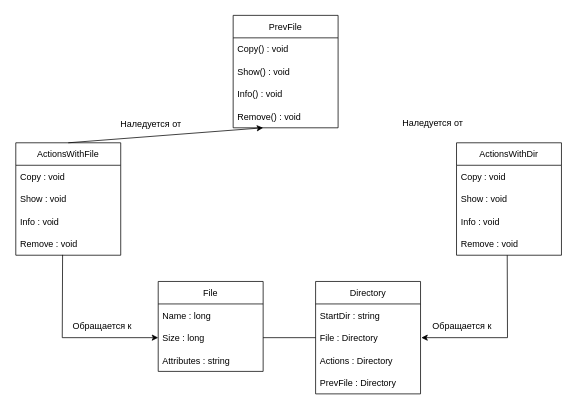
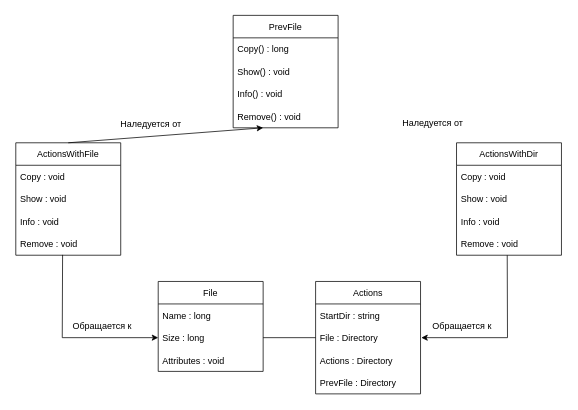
node "Copy() : void": label "Copy() : void" -> "Copy() : long"
node "Directory": label "Directory" -> "Actions"
node "Attributes : string": label "Attributes : string" -> "Attributes : void"
